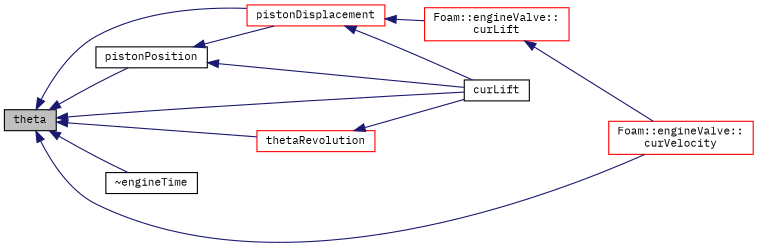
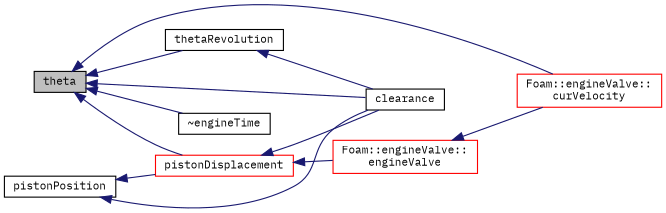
node "Foam::engineValve:: curLift": label "Foam::engineValve:: curLift" -> "Foam::engineValve:: engineValve"
edge "pistonPosition" -> "theta": removed
node "curLift": label "curLift" -> "clearance"
node "thetaRevolution": color red -> black
